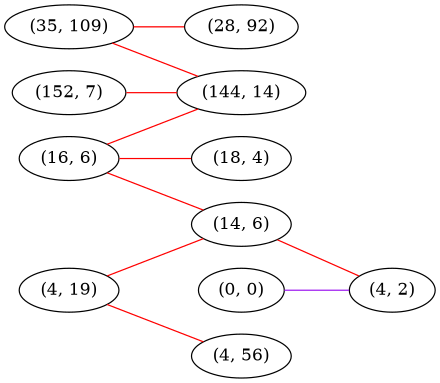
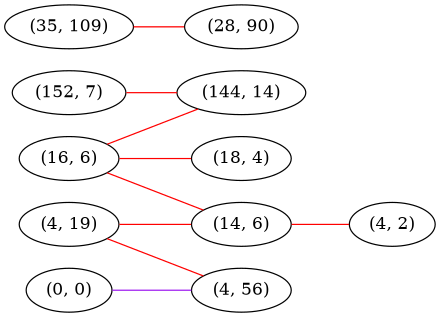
node "(28, 92)": label "(28, 92)" -> "(28, 90)"
edge "(35, 109)" -- "(144, 14)": removed
edge "(0, 0)" -- "(4, 2)": now "(0, 0)" -- "(4, 56)"
